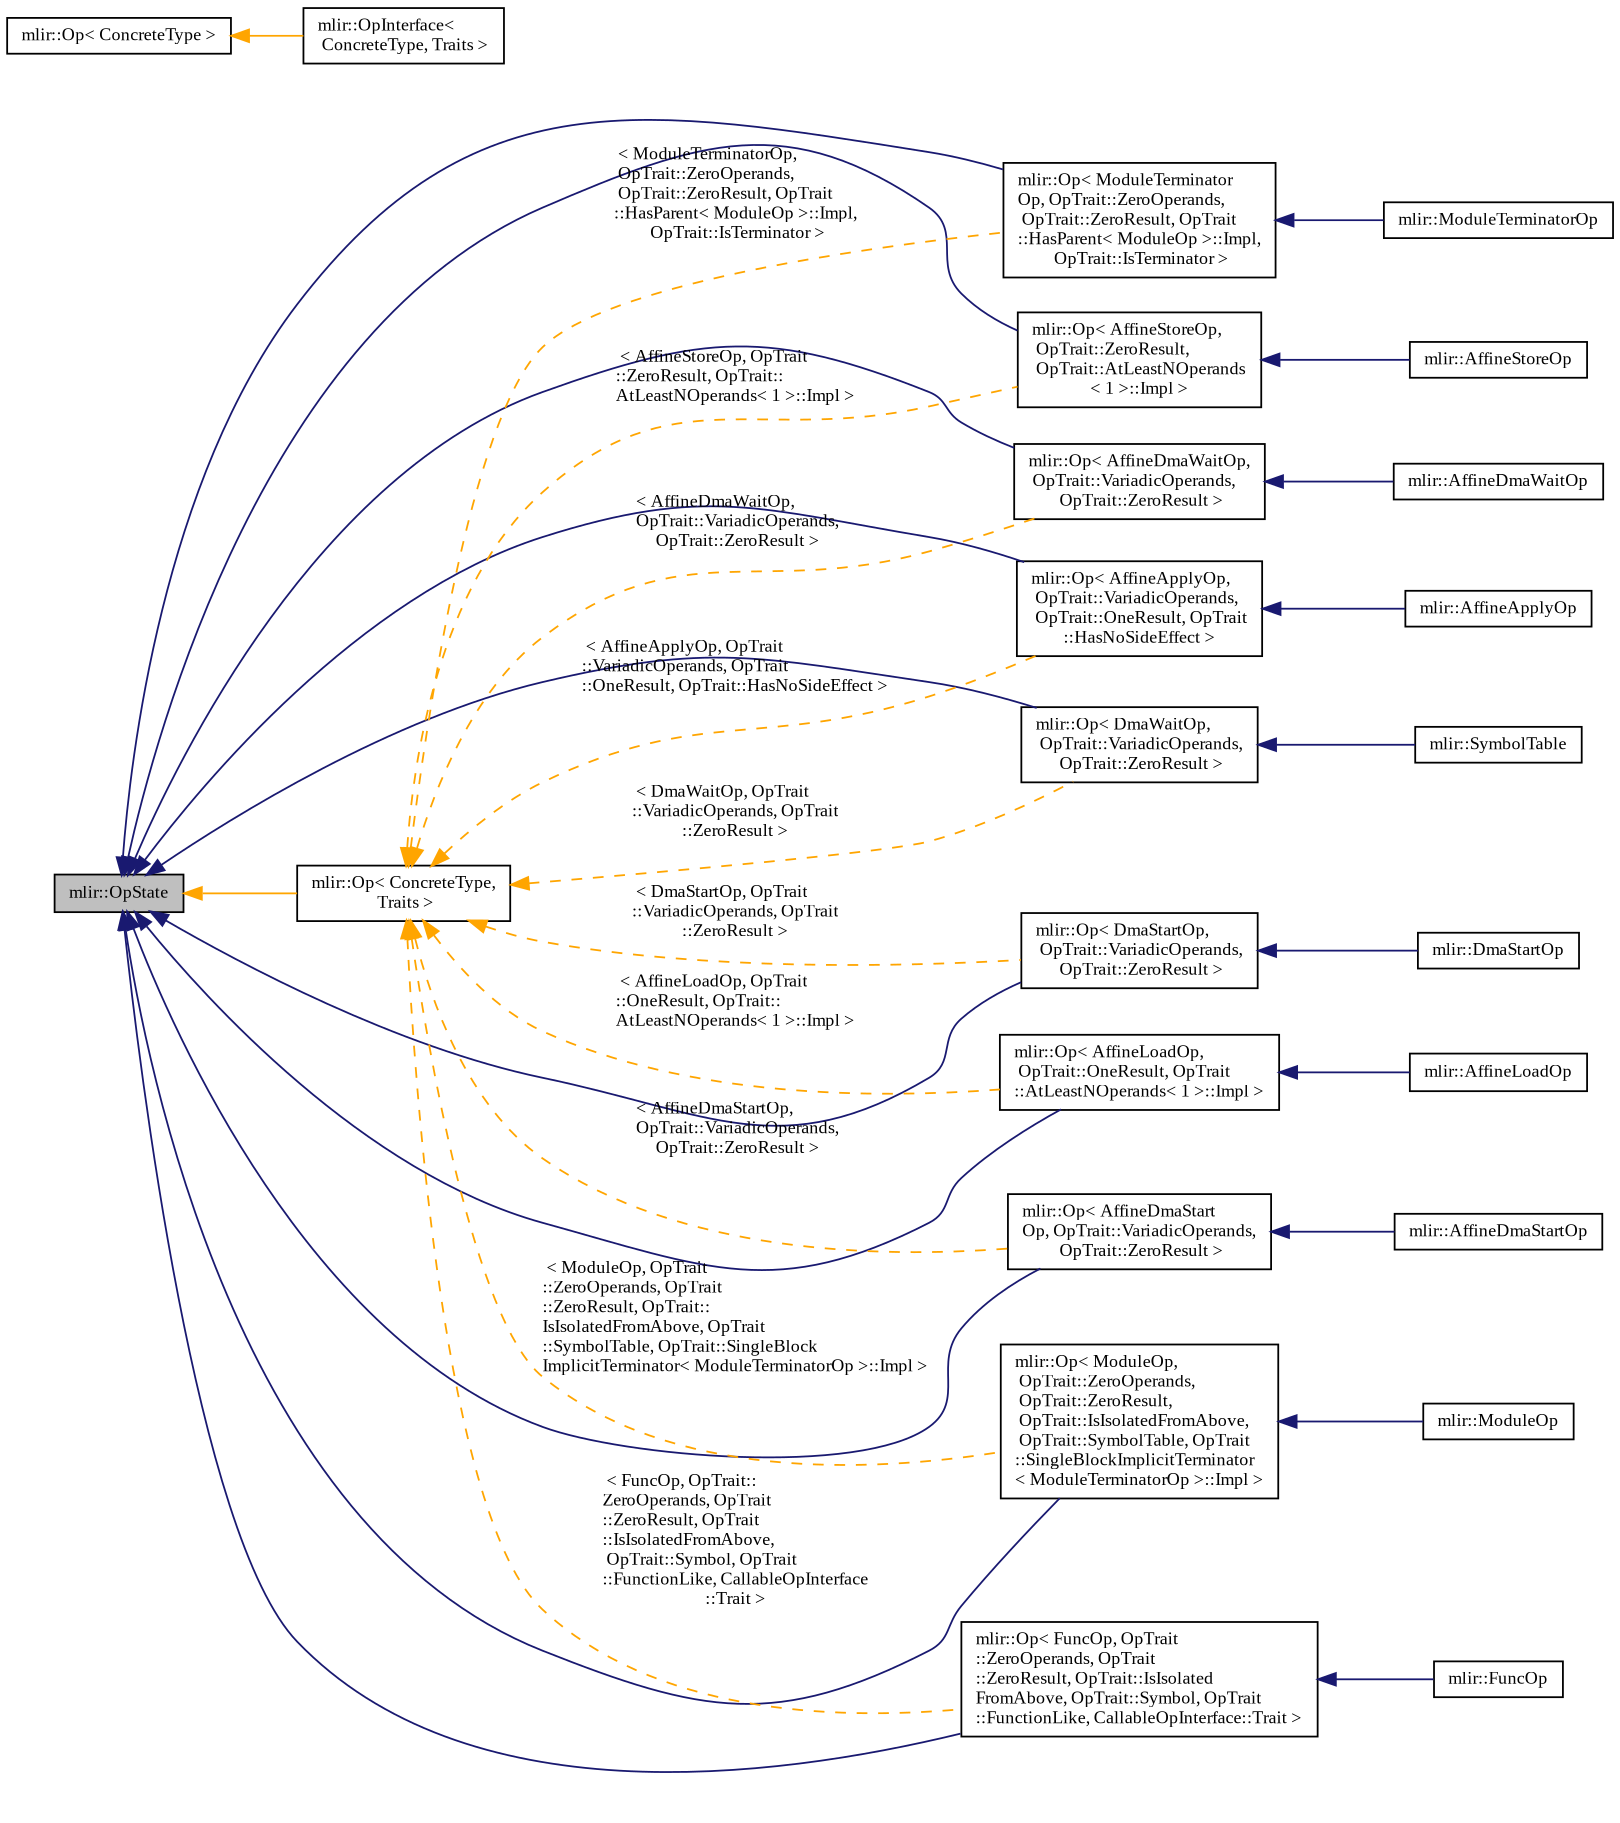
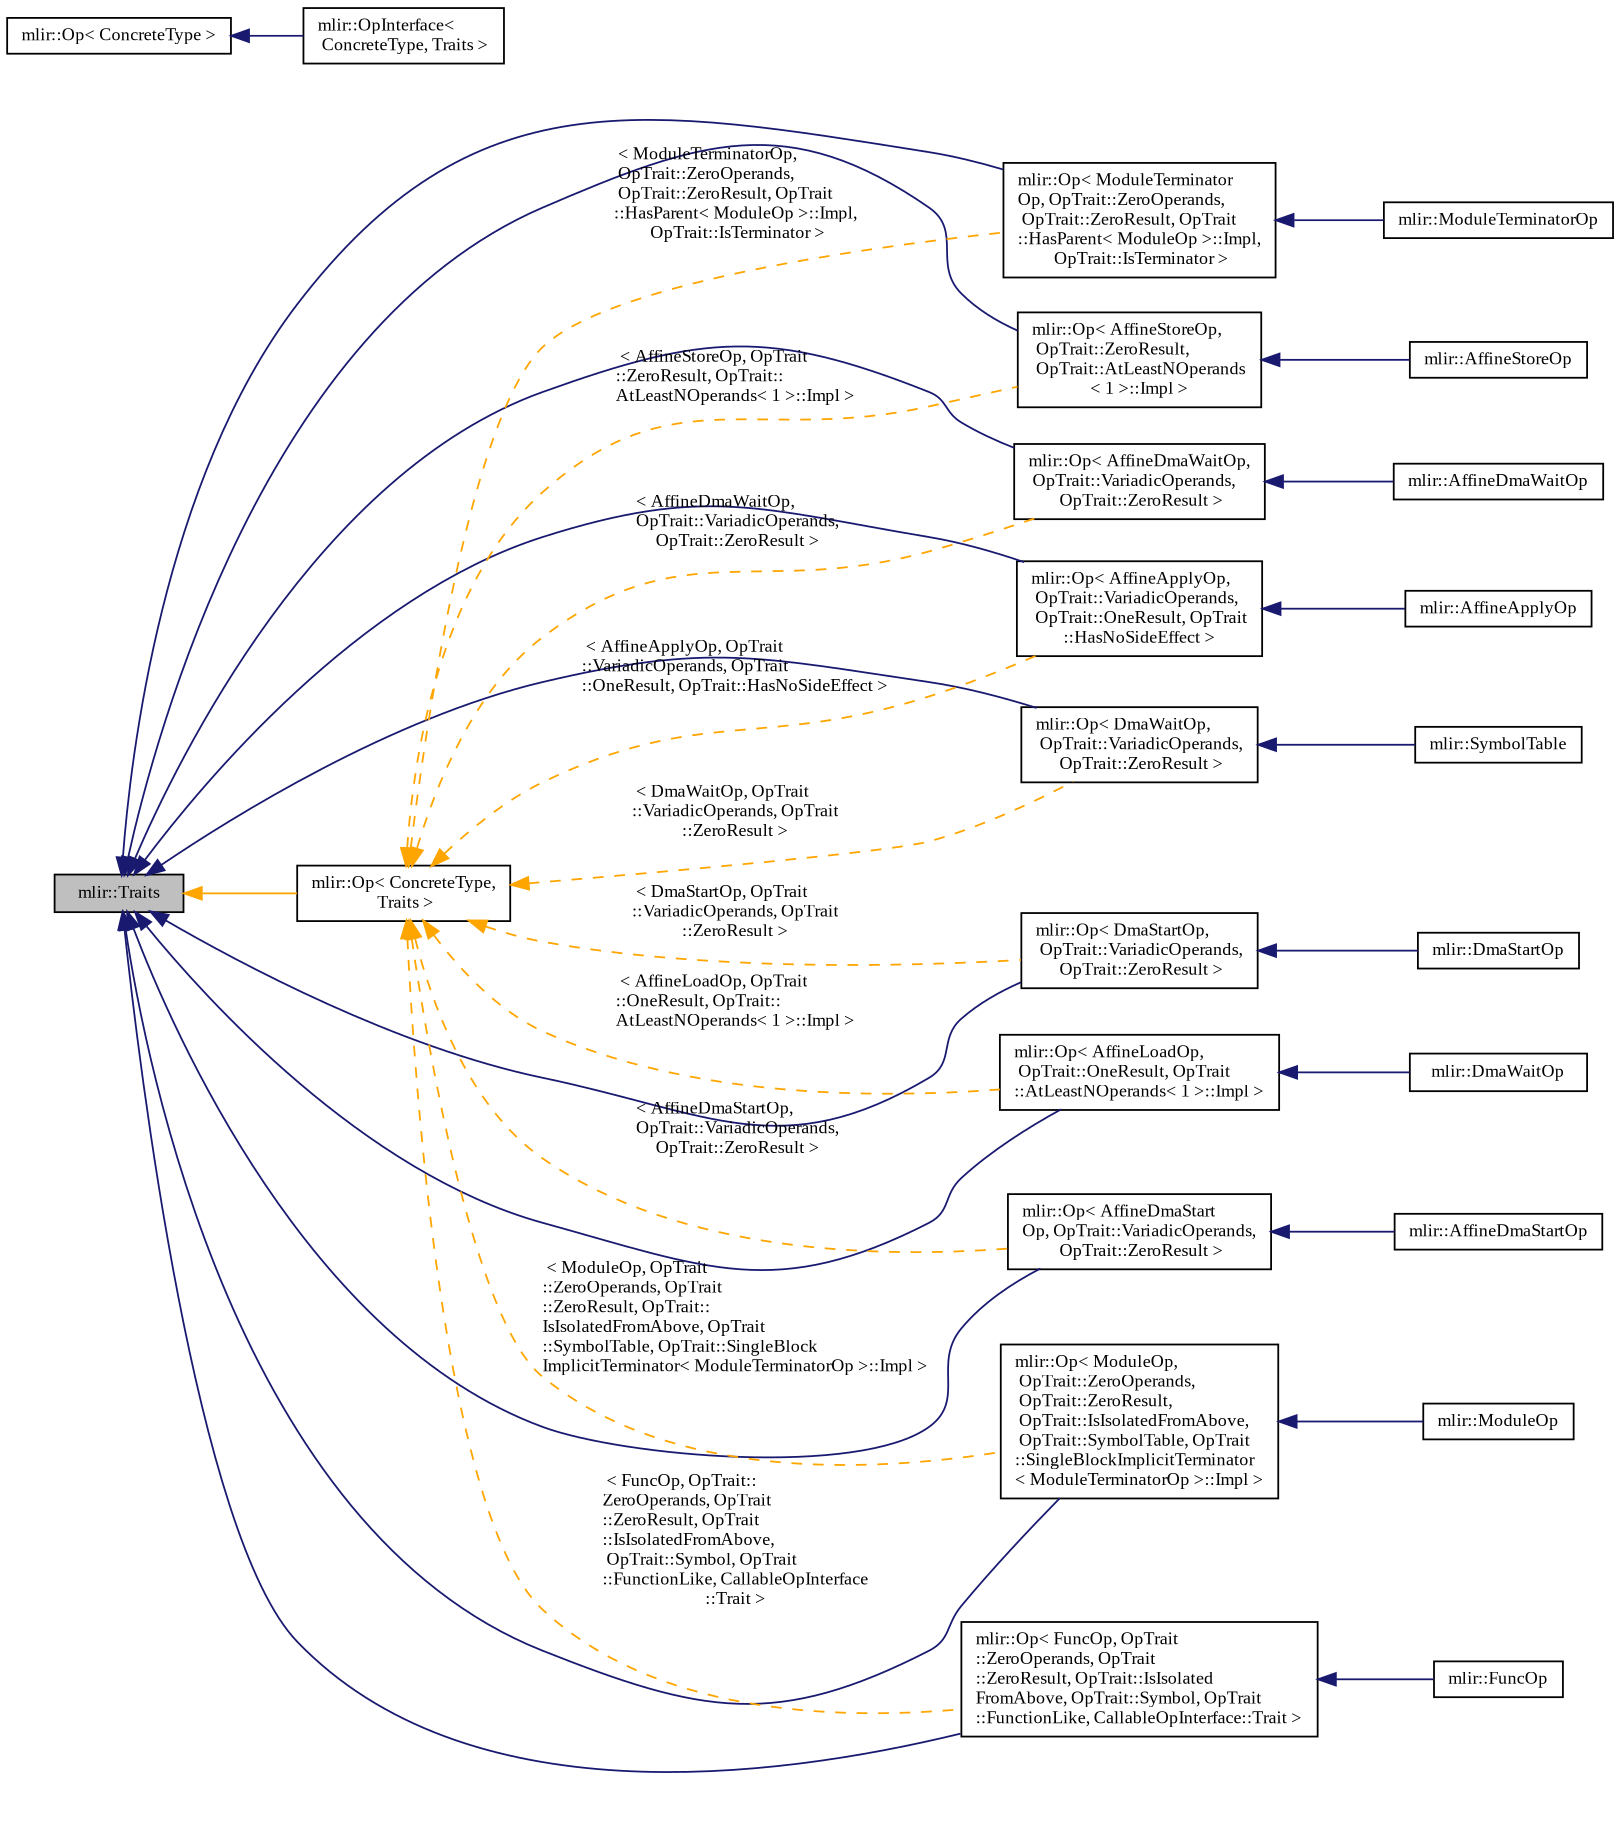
edge "mlir::OpInterface< ConcreteType, Traits >" -> "mlir::Op< ConcreteType >": color orange -> midnightblue
node "mlir::OpState": label "mlir::OpState" -> "mlir::Traits"
node "mlir::AffineLoadOp": label "mlir::AffineLoadOp" -> "mlir::DmaWaitOp"
